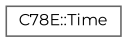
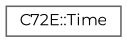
node "C78E::Time": label "C78E::Time" -> "C72E::Time"
